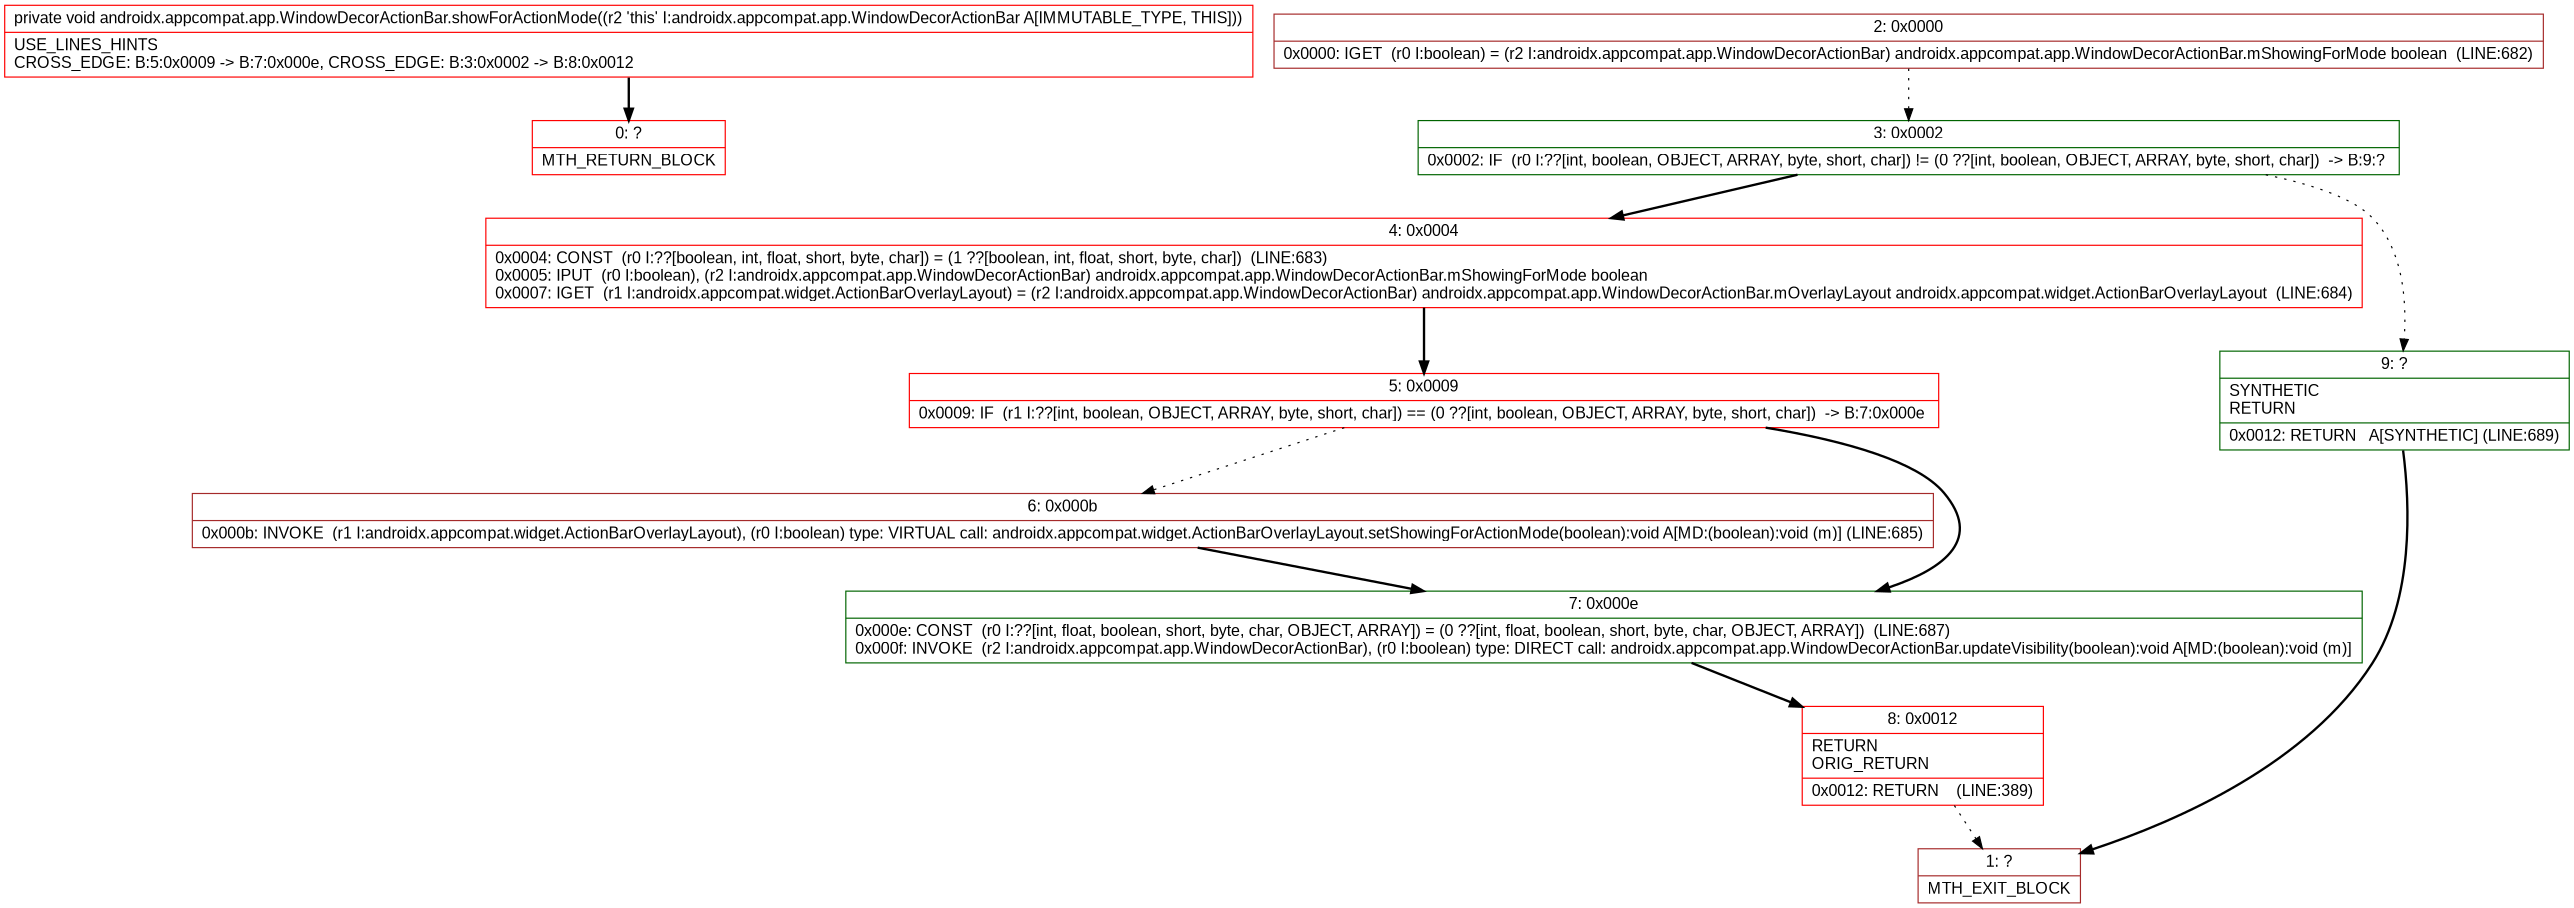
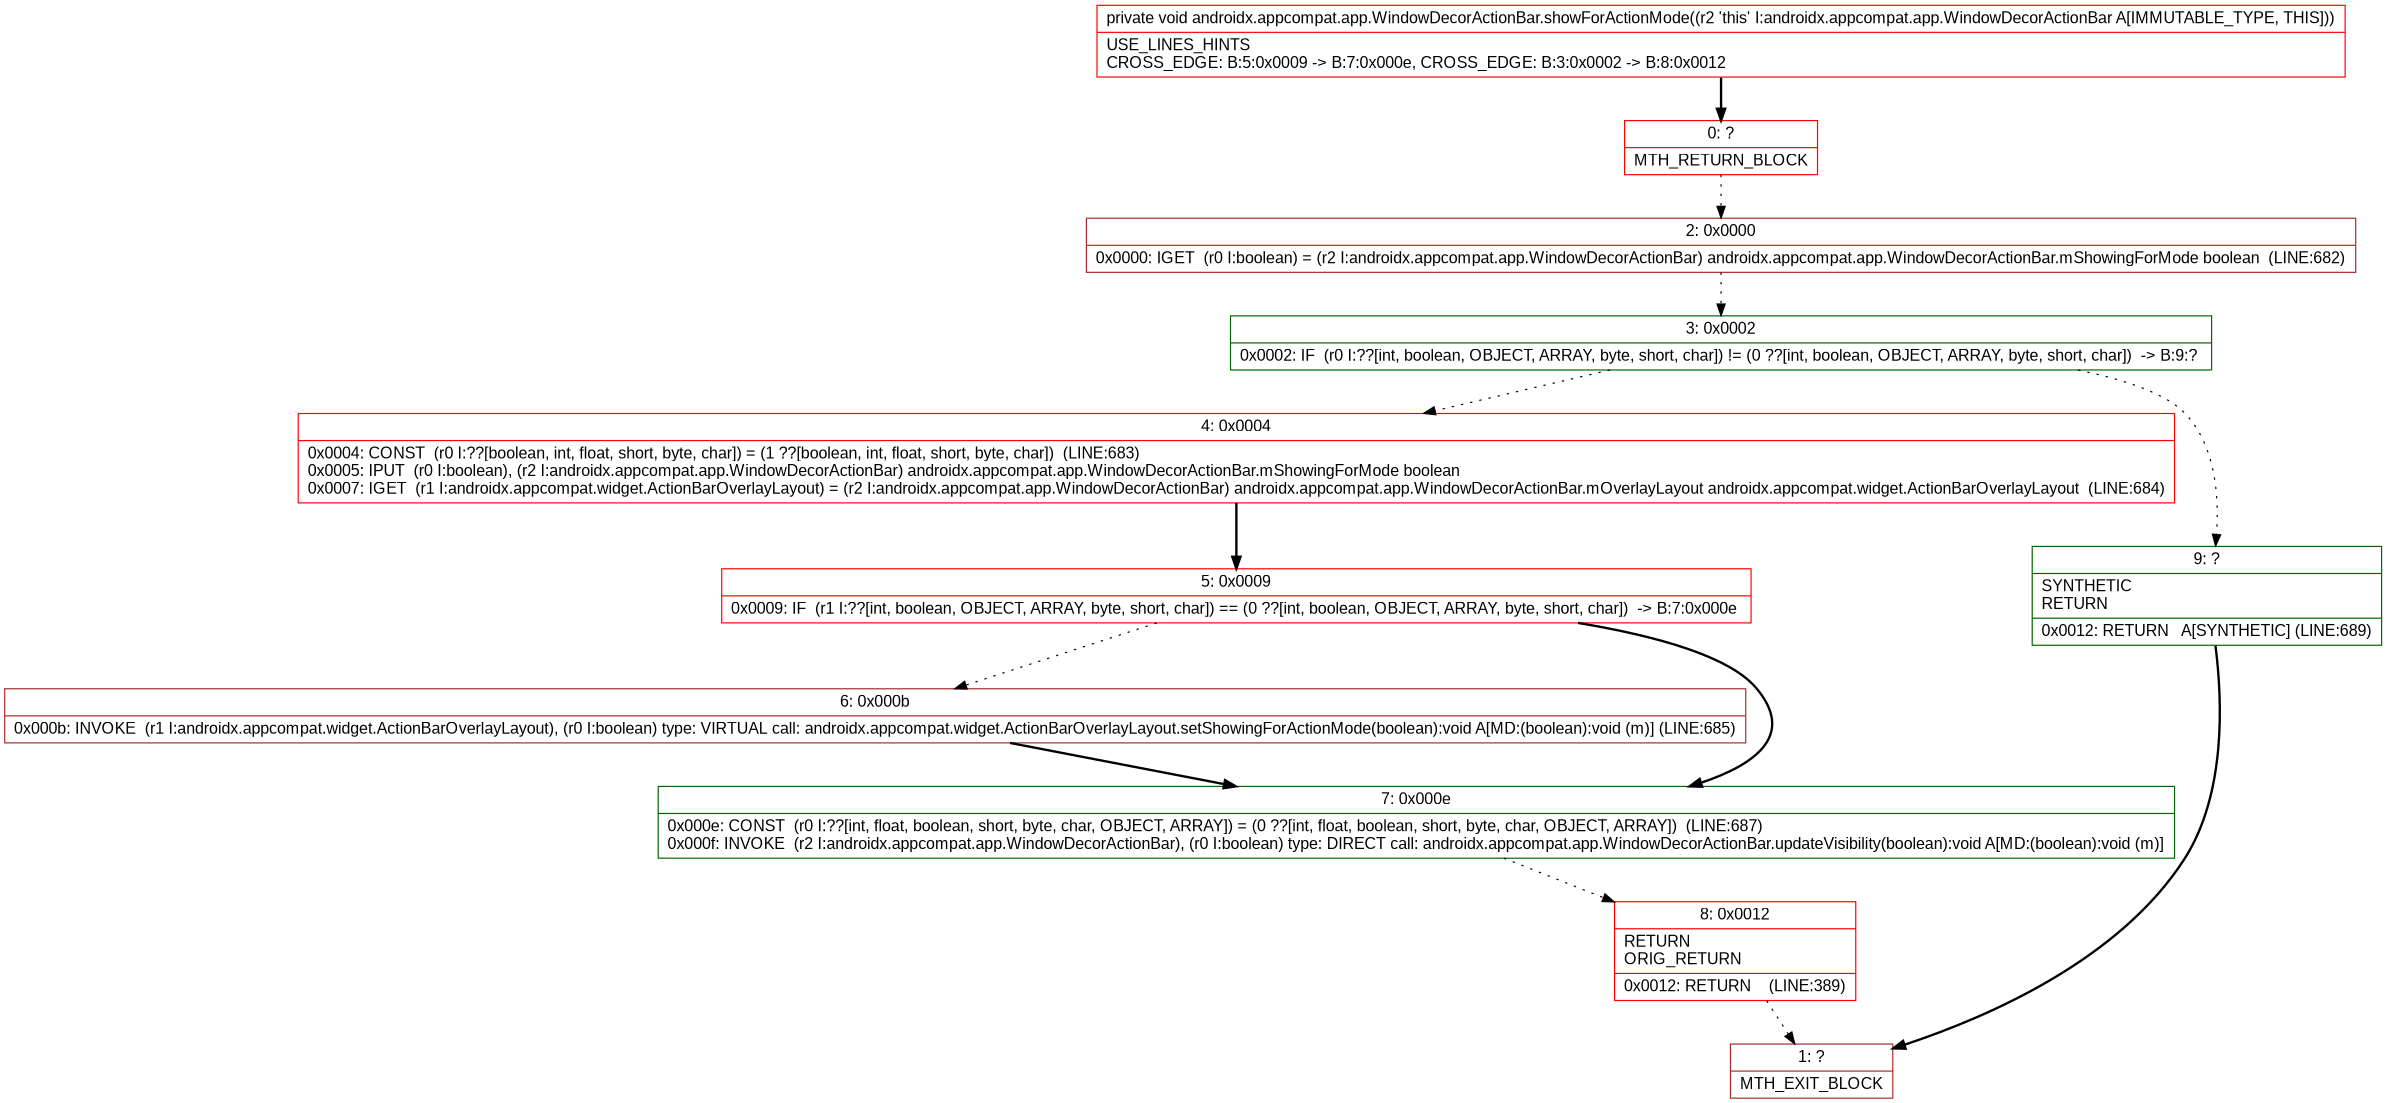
edge "0: ?" -> "2: 0x0000": added
edge "3: 0x0002" -> "4: 0x0004": style bold -> dotted
edge "7: 0x000e" -> "8: 0x0012": style bold -> dotted
